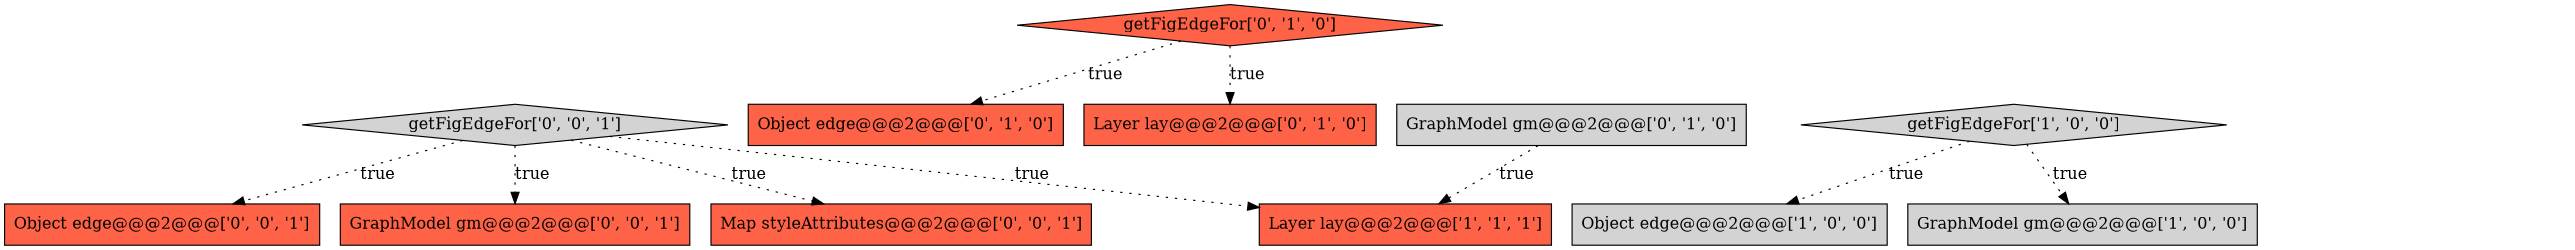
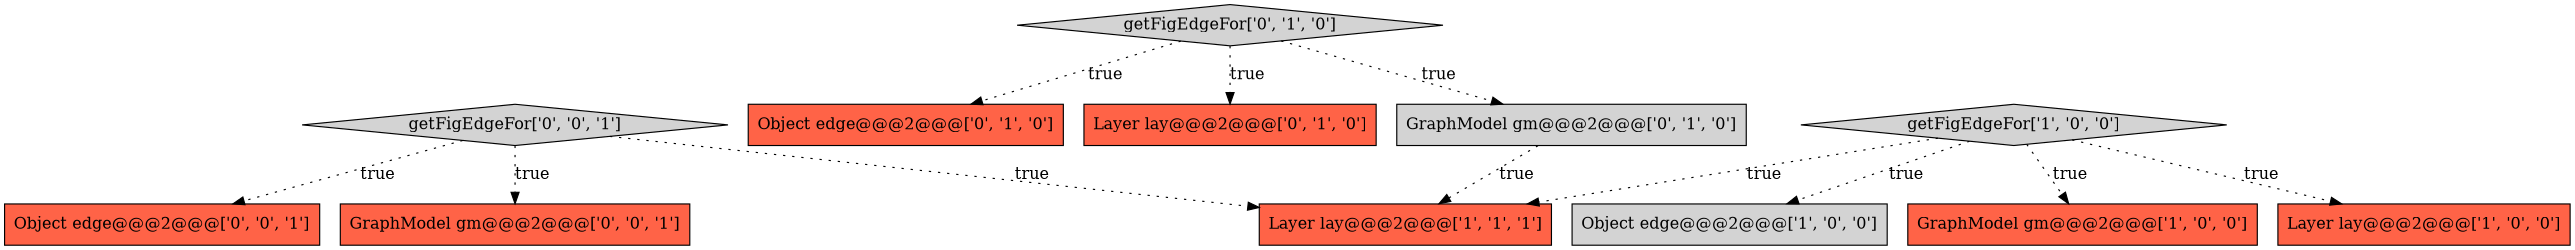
node "getFigEdgeFor['0', '1', '0']": fillcolor tomato -> lightgray
edge "getFigEdgeFor['0', '1', '0']" -> "GraphModel gm@@@2@@@['0', '1', '0']": added, label "true"
edge "getFigEdgeFor['1', '0', '0']" -> "Layer lay@@@2@@@['1', '1', '1']": added, label "true"
node "Map styleAttributes@@@2@@@['0', '0', '1']": removed
node "GraphModel gm@@@2@@@['1', '0', '0']": fillcolor lightgray -> tomato
node "Layer lay@@@2@@@['1', '0', '0']": added
